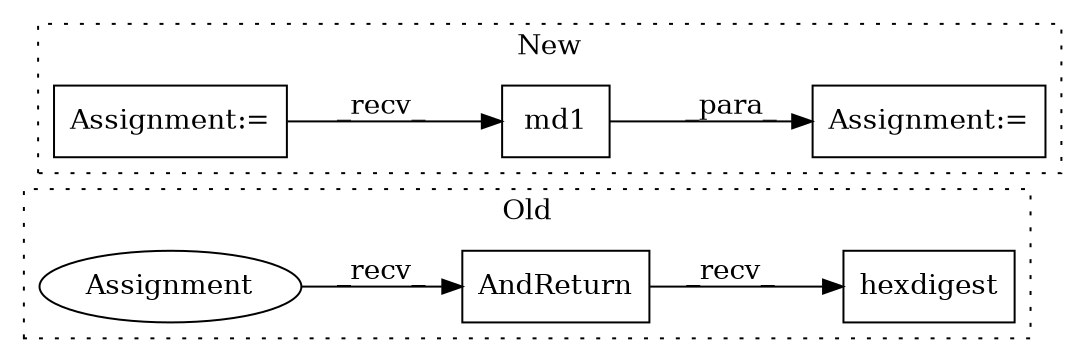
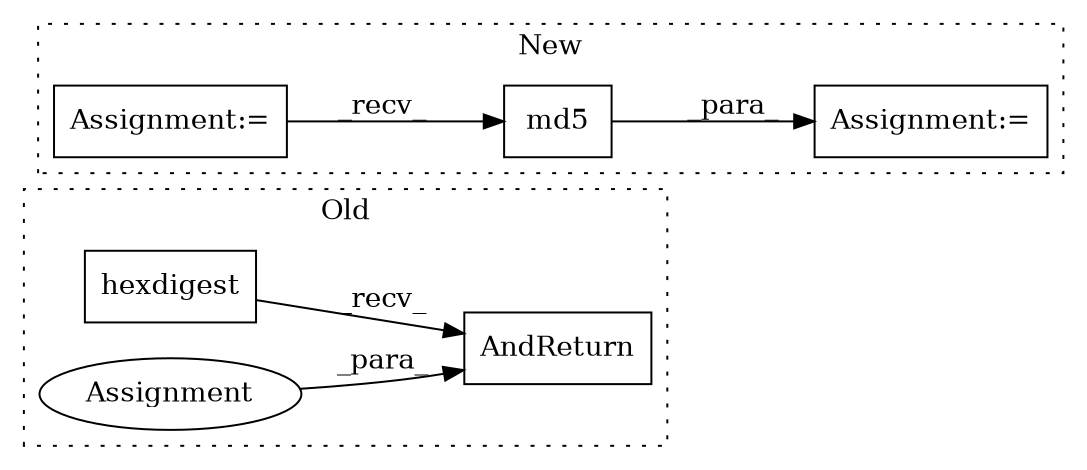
node "md1": label "md1" -> "md5"
edge "Assignment" -> "AndReturn": label "_recv_" -> "_para_"
edge "AndReturn" -> "hexdigest": reversed
